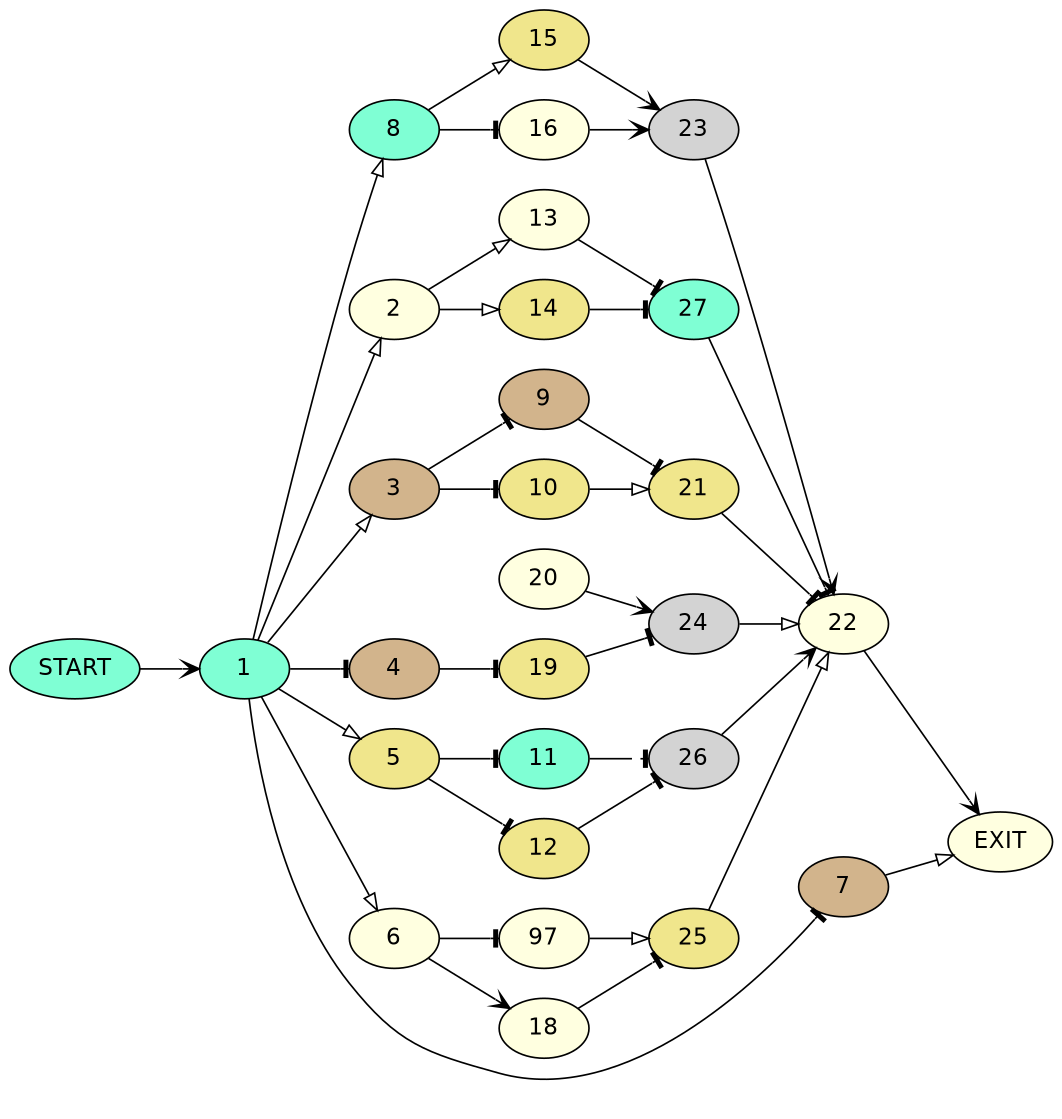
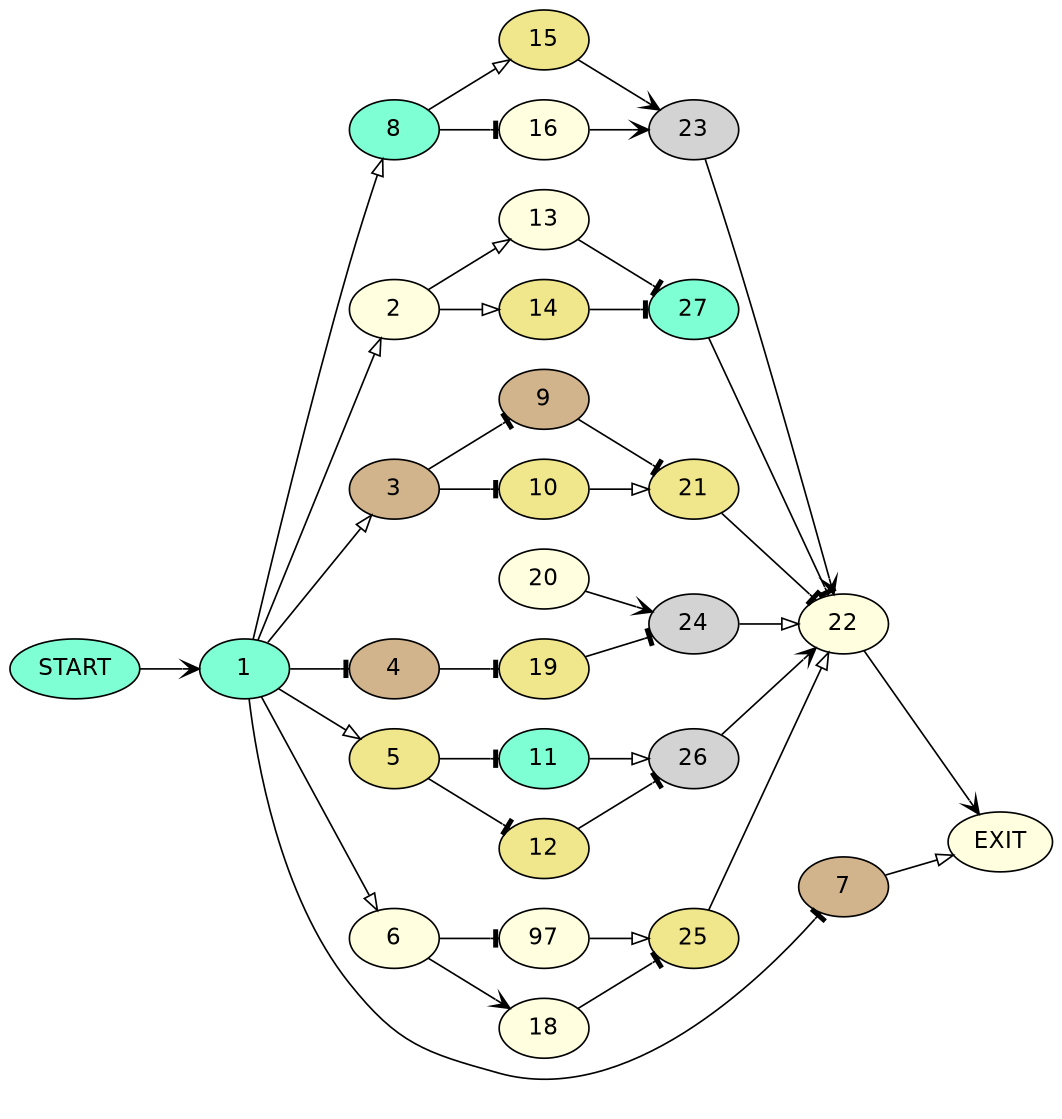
edge "11" -> "26": arrowhead tee -> onormal
